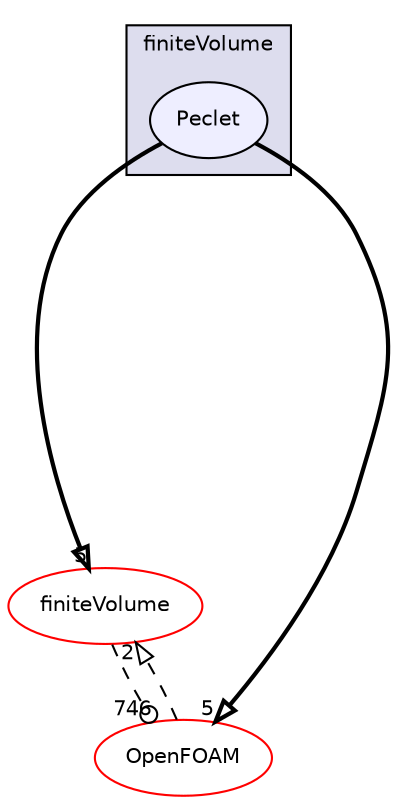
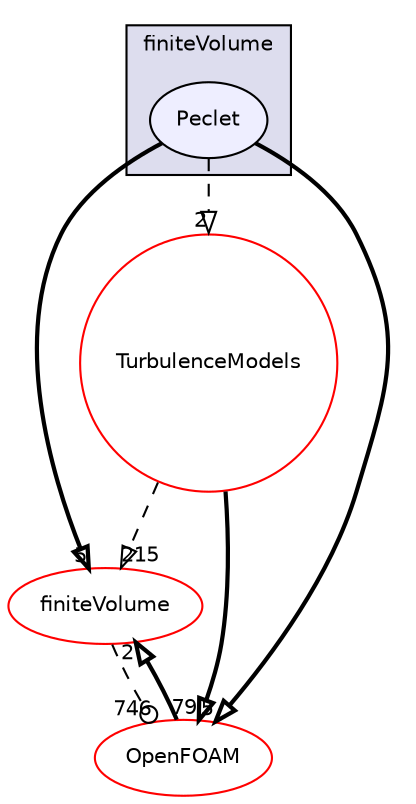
node "TurbulenceModels": added
edge "OpenFOAM" -> "finiteVolume": style dashed -> bold
